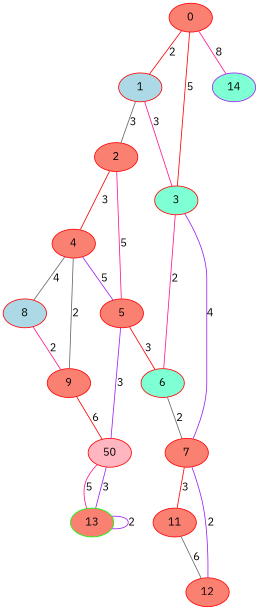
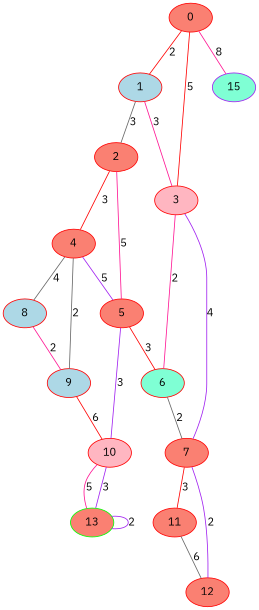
node "14": label "14" -> "15"
node "3": fillcolor aquamarine -> lightpink
node "9": fillcolor salmon -> lightblue
node "50": label "50" -> "10"
